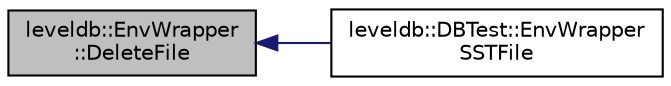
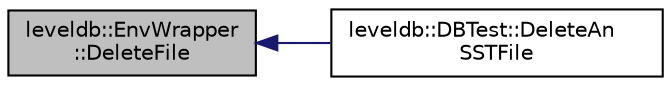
node "leveldb::DBTest::EnvWrapper SSTFile": label "leveldb::DBTest::EnvWrapper SSTFile" -> "leveldb::DBTest::DeleteAn SSTFile"
